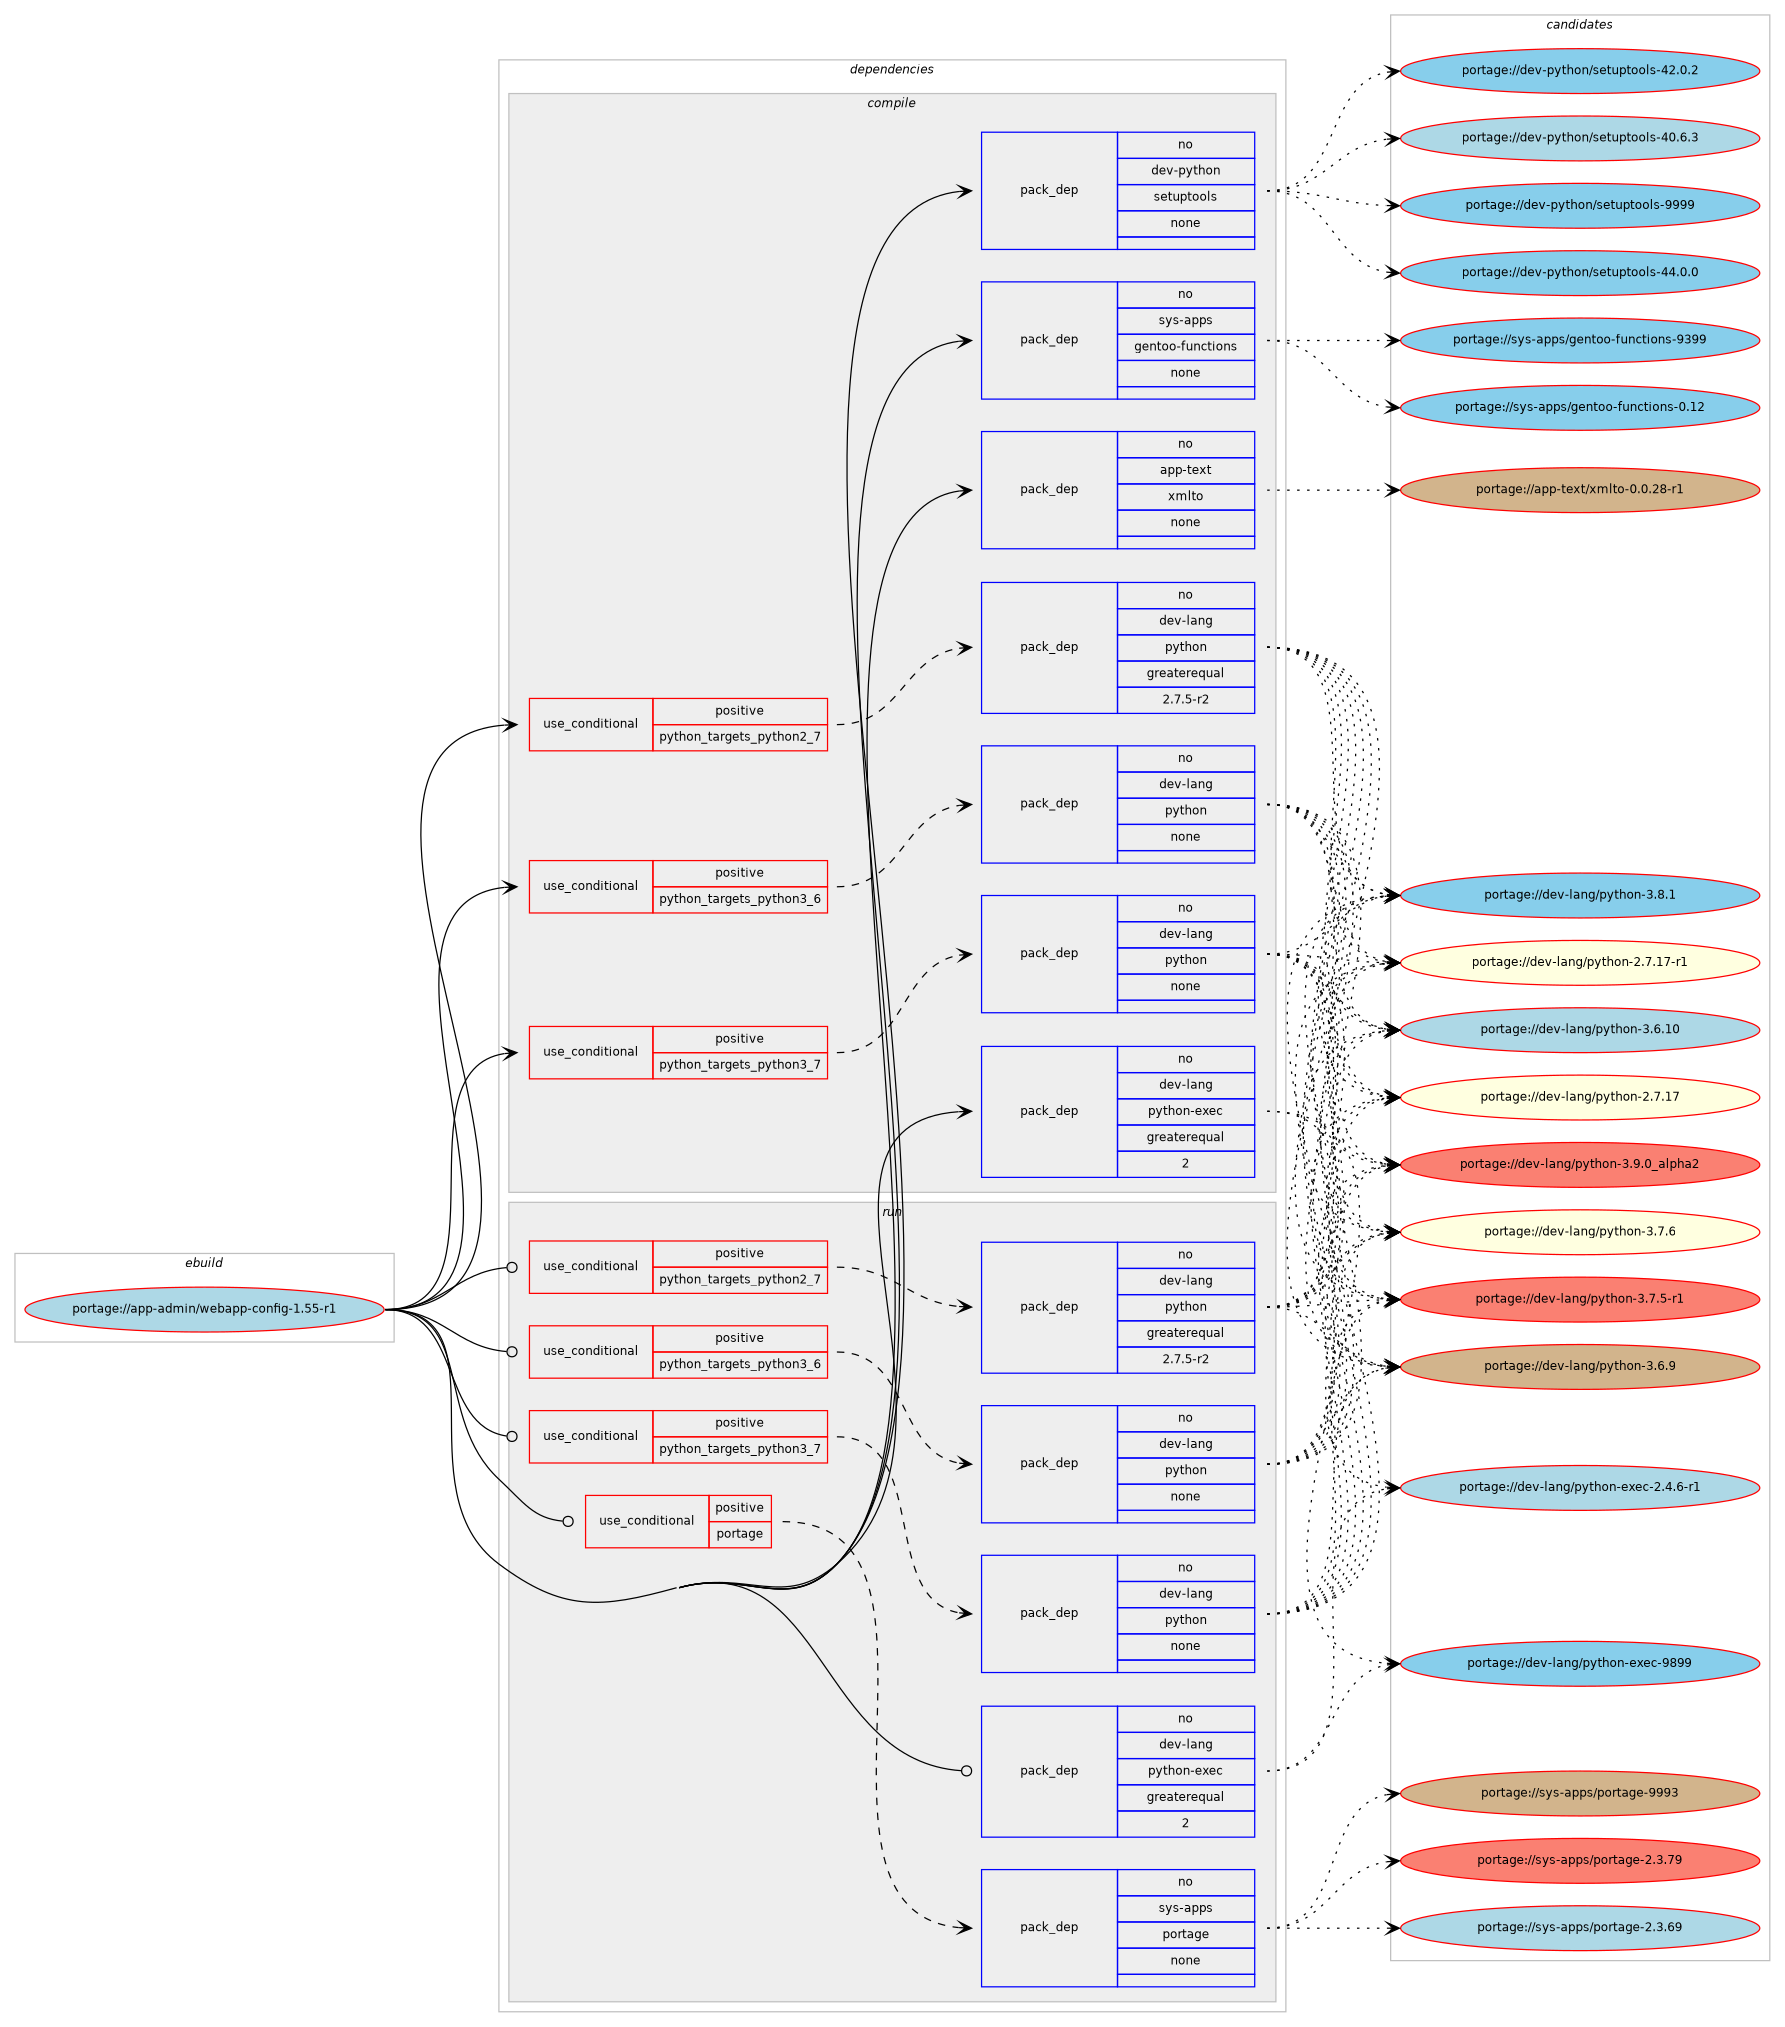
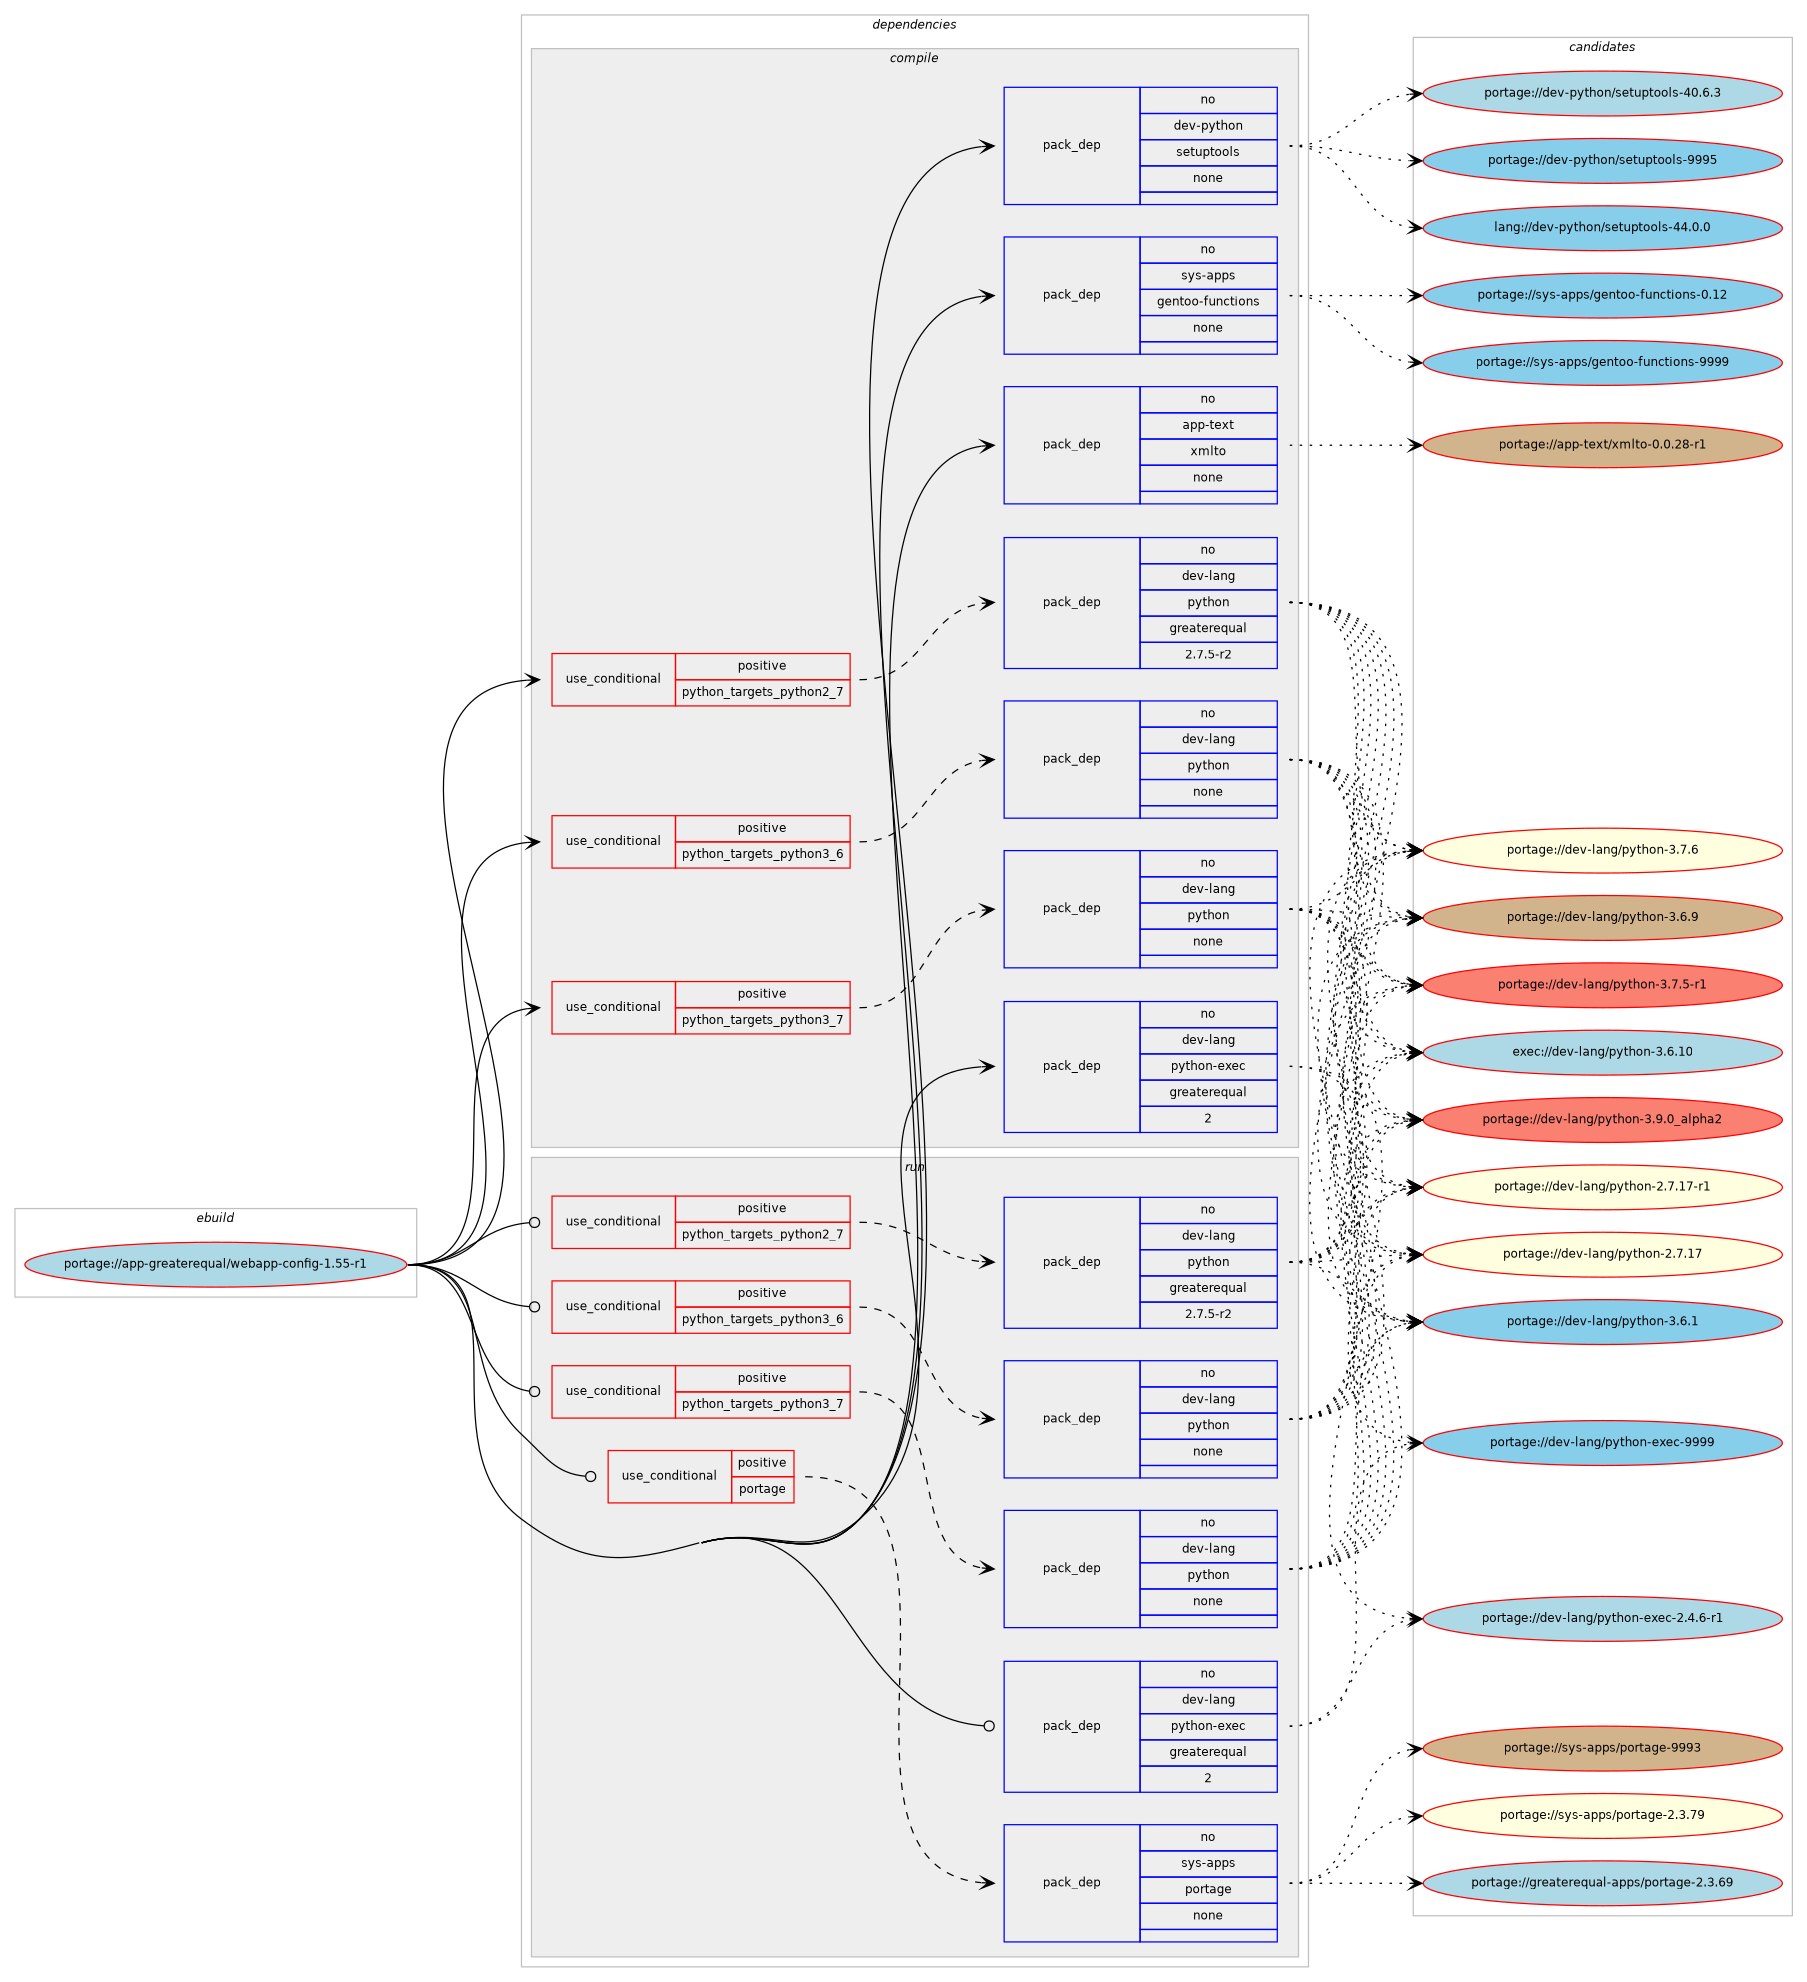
node "portage://dev-python/setuptools-42.0.2": removed
node "portage://dev-python/setuptools-9999": label "portage://dev-python/setuptools-9999" -> "portage://dev-python/setuptools-9995"
node "portage://dev-python/setuptools-44.0.0": label "portage://dev-python/setuptools-44.0.0" -> "lang://dev-python/setuptools-44.0.0"
node "portage://sys-apps/gentoo-functions-9399": label "portage://sys-apps/gentoo-functions-9399" -> "portage://sys-apps/gentoo-functions-9999"
node "portage://dev-lang/python-3.8.1": label "portage://dev-lang/python-3.8.1" -> "portage://dev-lang/python-3.6.1"
node "portage://dev-lang/python-3.6.10": label "portage://dev-lang/python-3.6.10" -> "exec://dev-lang/python-3.6.10"
node "portage://app-admin/webapp-config-1.55-r1": label "portage://app-admin/webapp-config-1.55-r1" -> "portage://app-greaterequal/webapp-config-1.55-r1"
node "portage://dev-lang/python-exec-9899": label "portage://dev-lang/python-exec-9899" -> "portage://dev-lang/python-exec-9999"
node "portage://sys-apps/portage-2.3.79": fillcolor salmon -> lightyellow
node "portage://sys-apps/portage-2.3.69": label "portage://sys-apps/portage-2.3.69" -> "portage://greaterequal-apps/portage-2.3.69"
